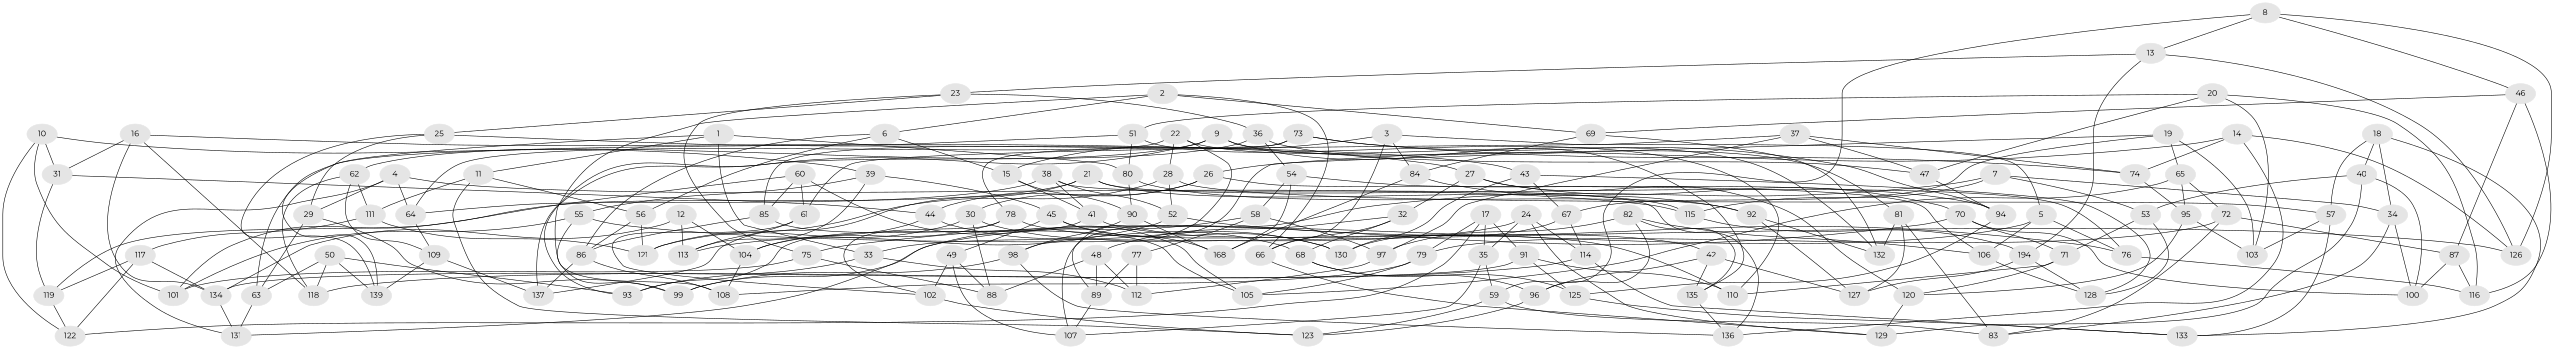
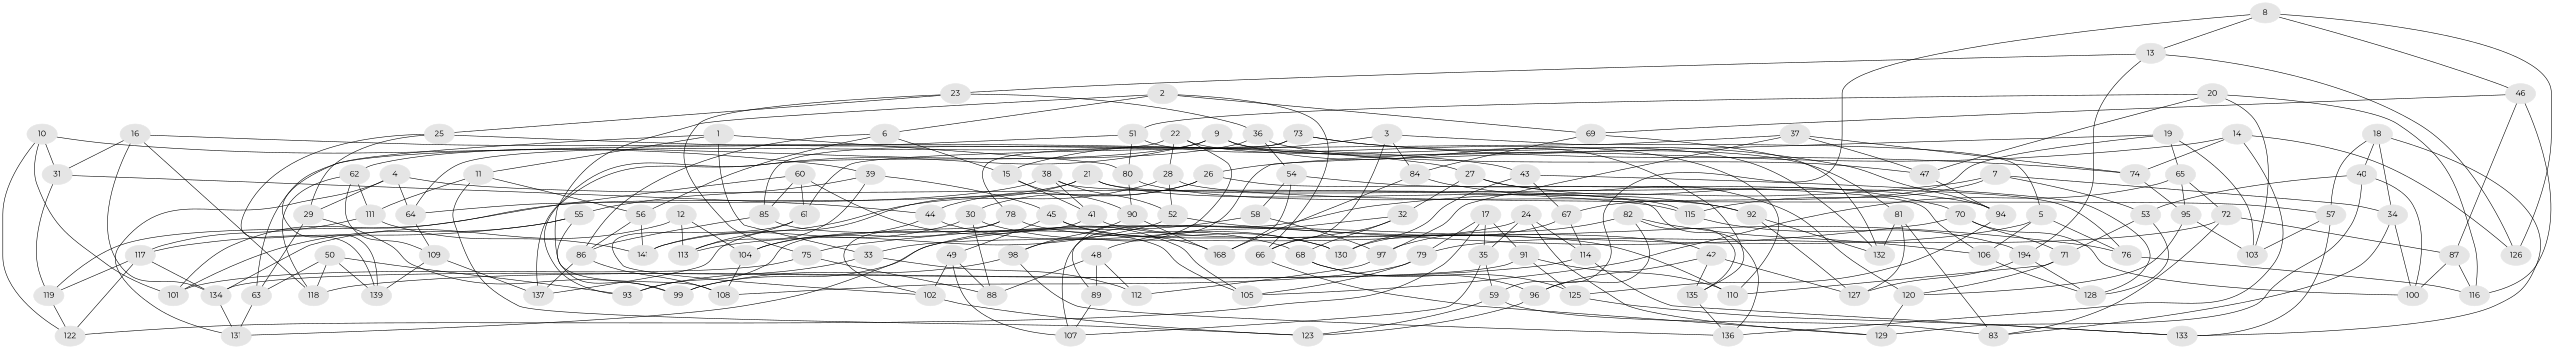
edge "55" -- "126": now "55" -- "117"
node "121": label "121" -> "141"
node "77": removed
